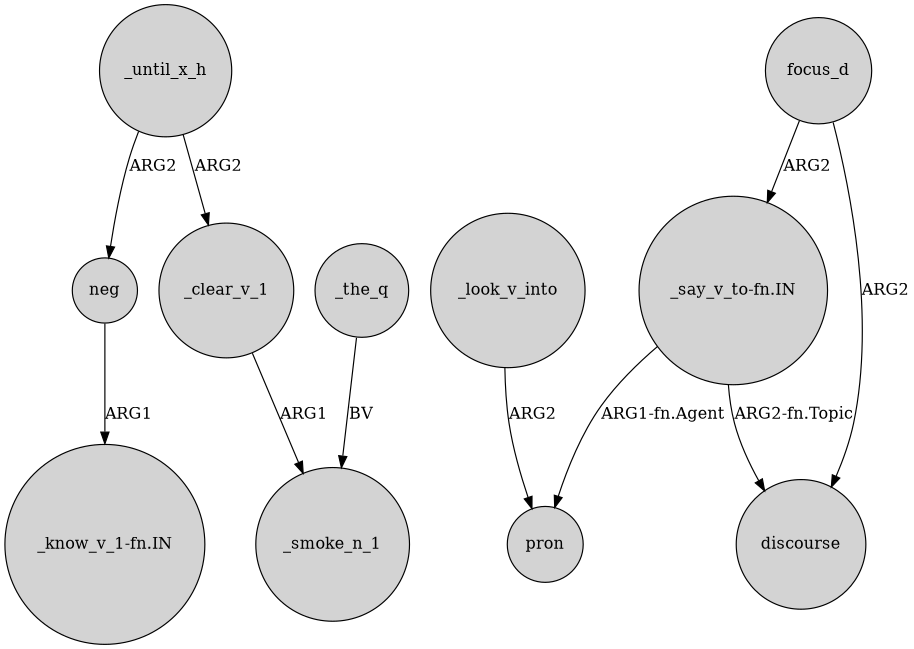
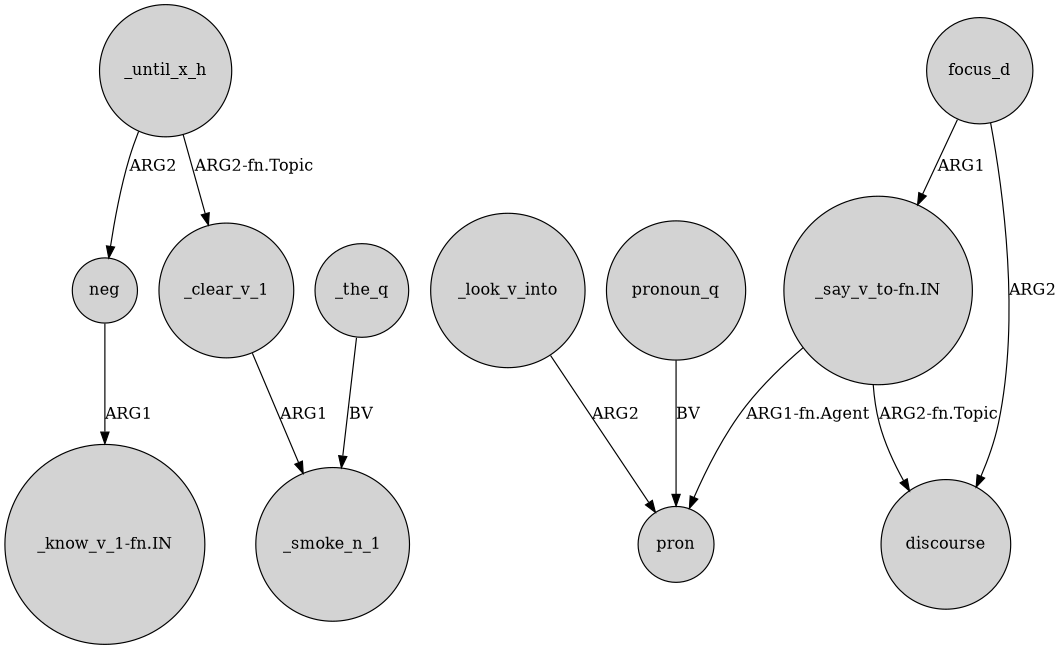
edge "_until_x_h" -> "_clear_v_1": label "ARG2" -> "ARG2-fn.Topic"
edge "focus_d" -> "_say_v_to-fn.IN": label "ARG2" -> "ARG1"
node "pronoun_q": added
